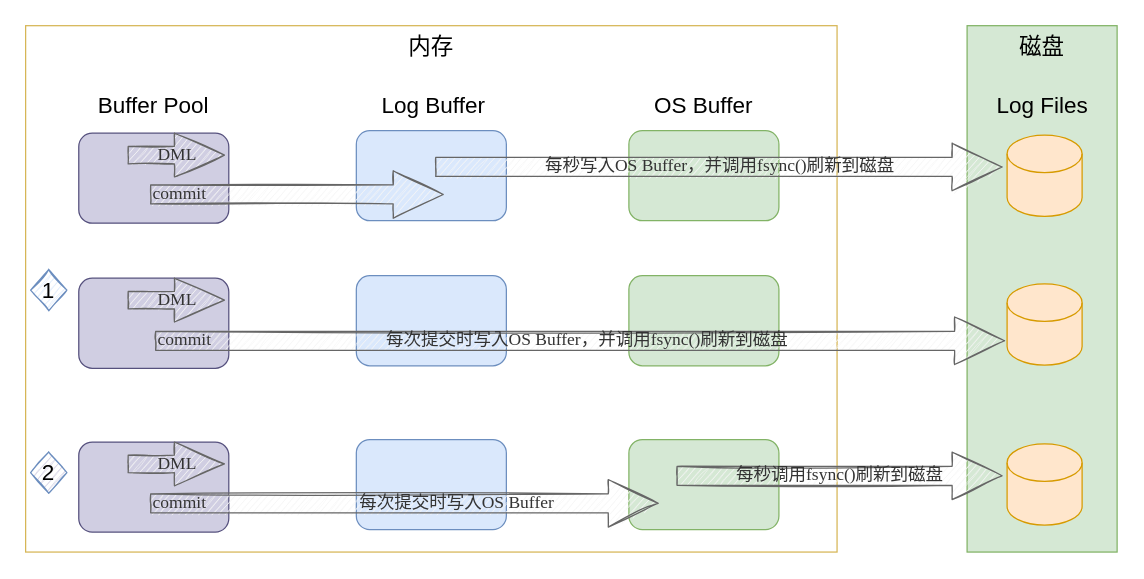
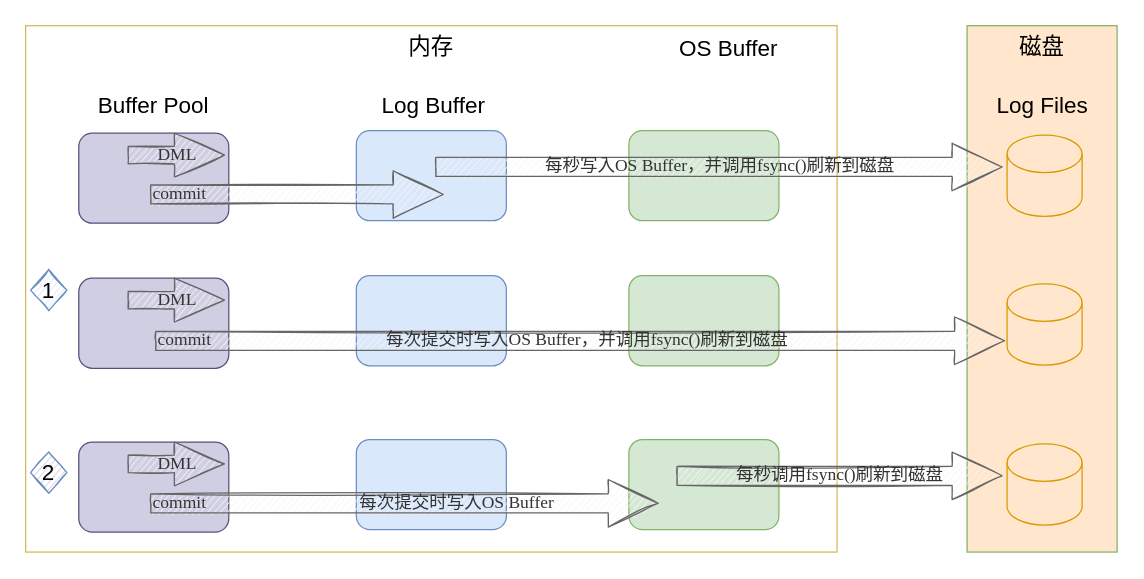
node "磁盘": fillcolor #d5e8d4 -> #ffe6cc
node "OS Buffer": moved (704, 106) -> (729, 49)
